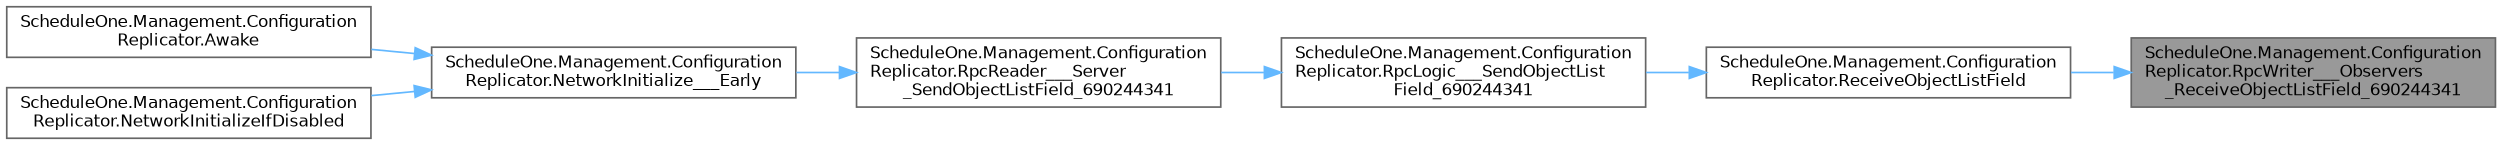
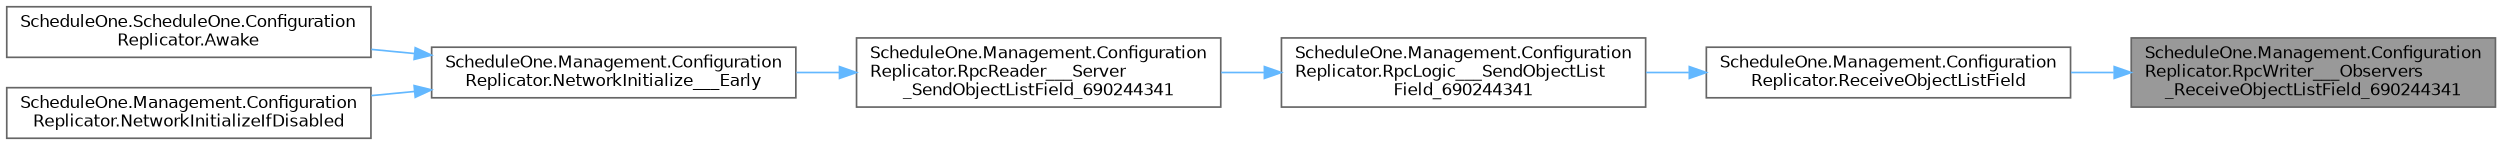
node "ScheduleOne.Management.Configuration Replicator.Awake": label "ScheduleOne.Management.Configuration Replicator.Awake" -> "ScheduleOne.ScheduleOne.Configuration Replicator.Awake"
